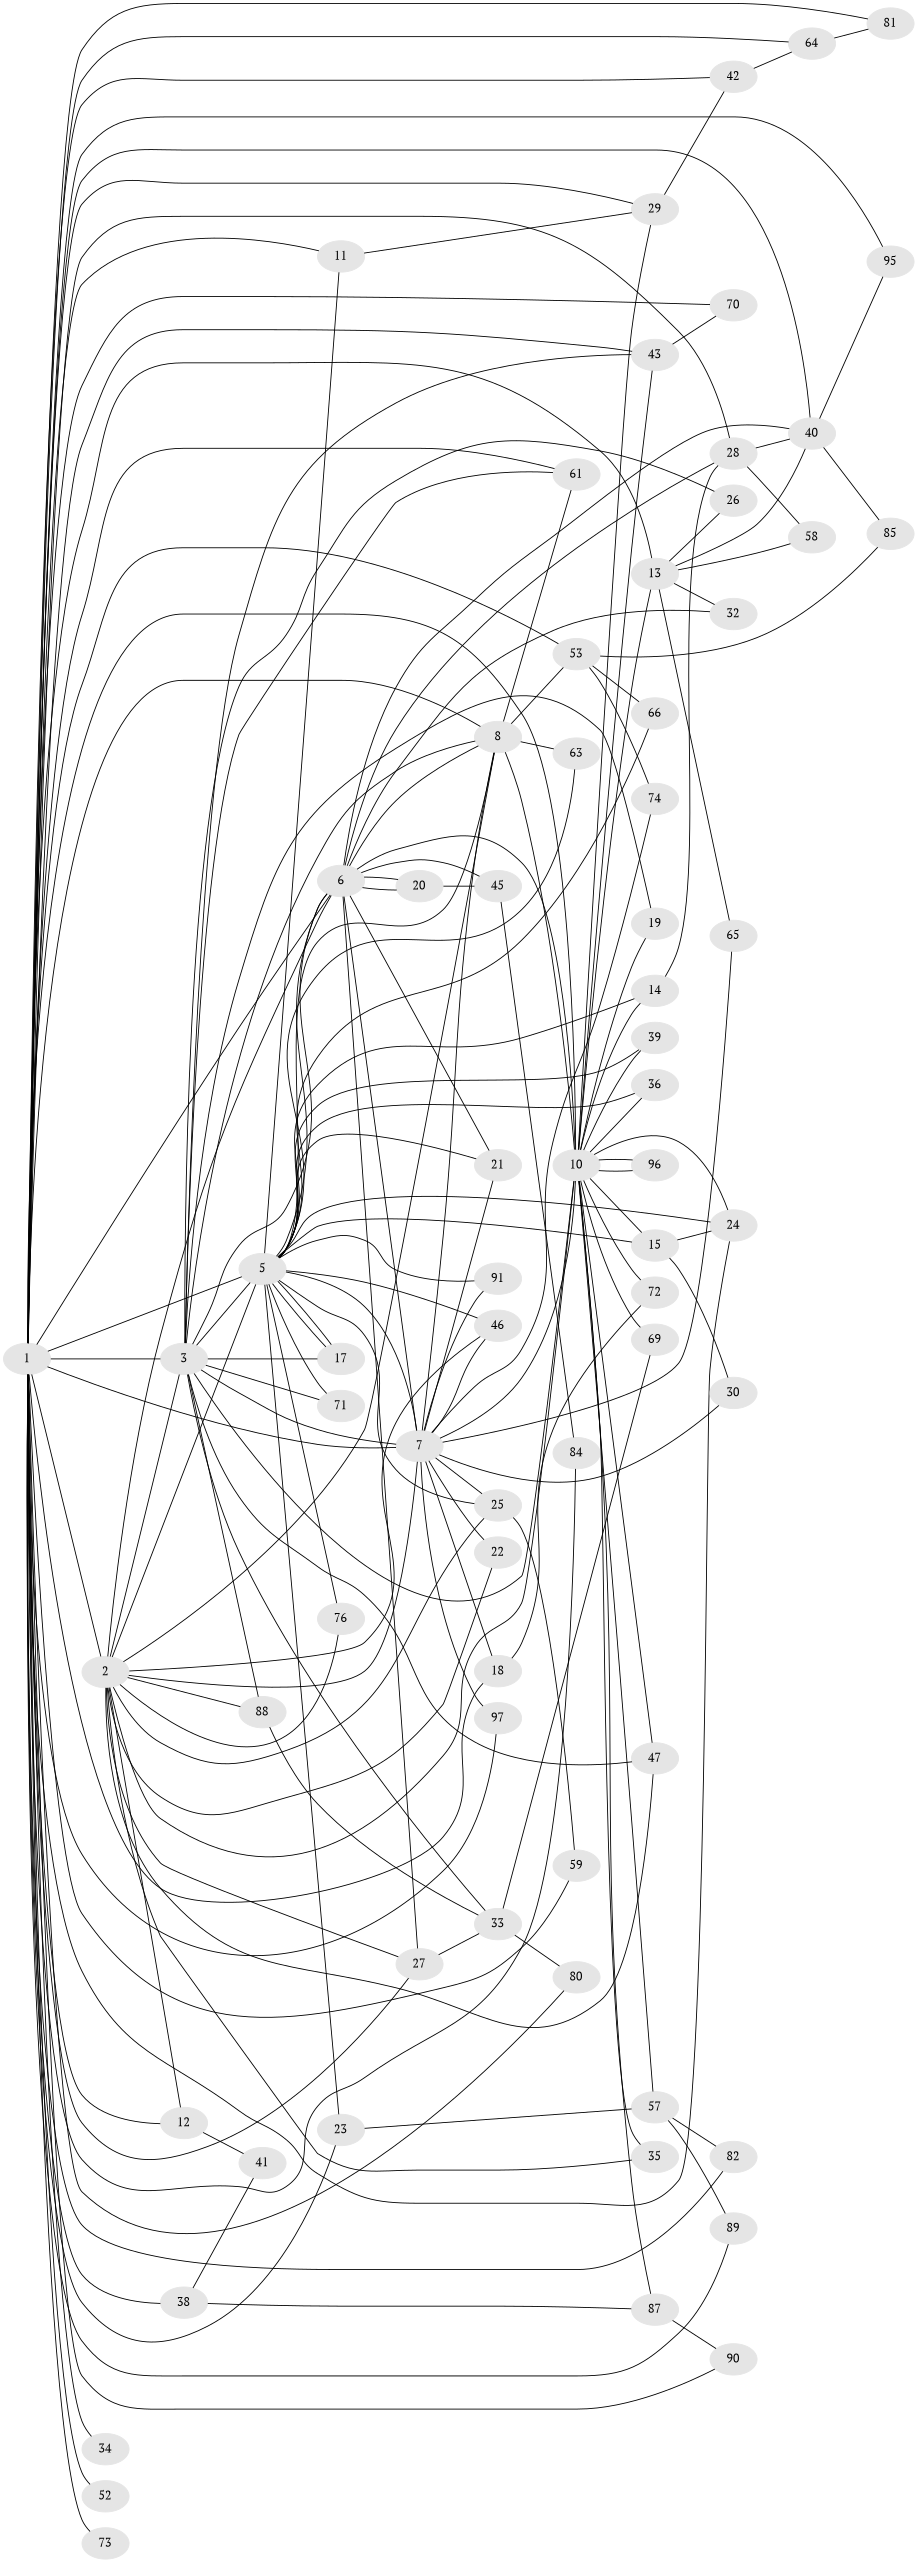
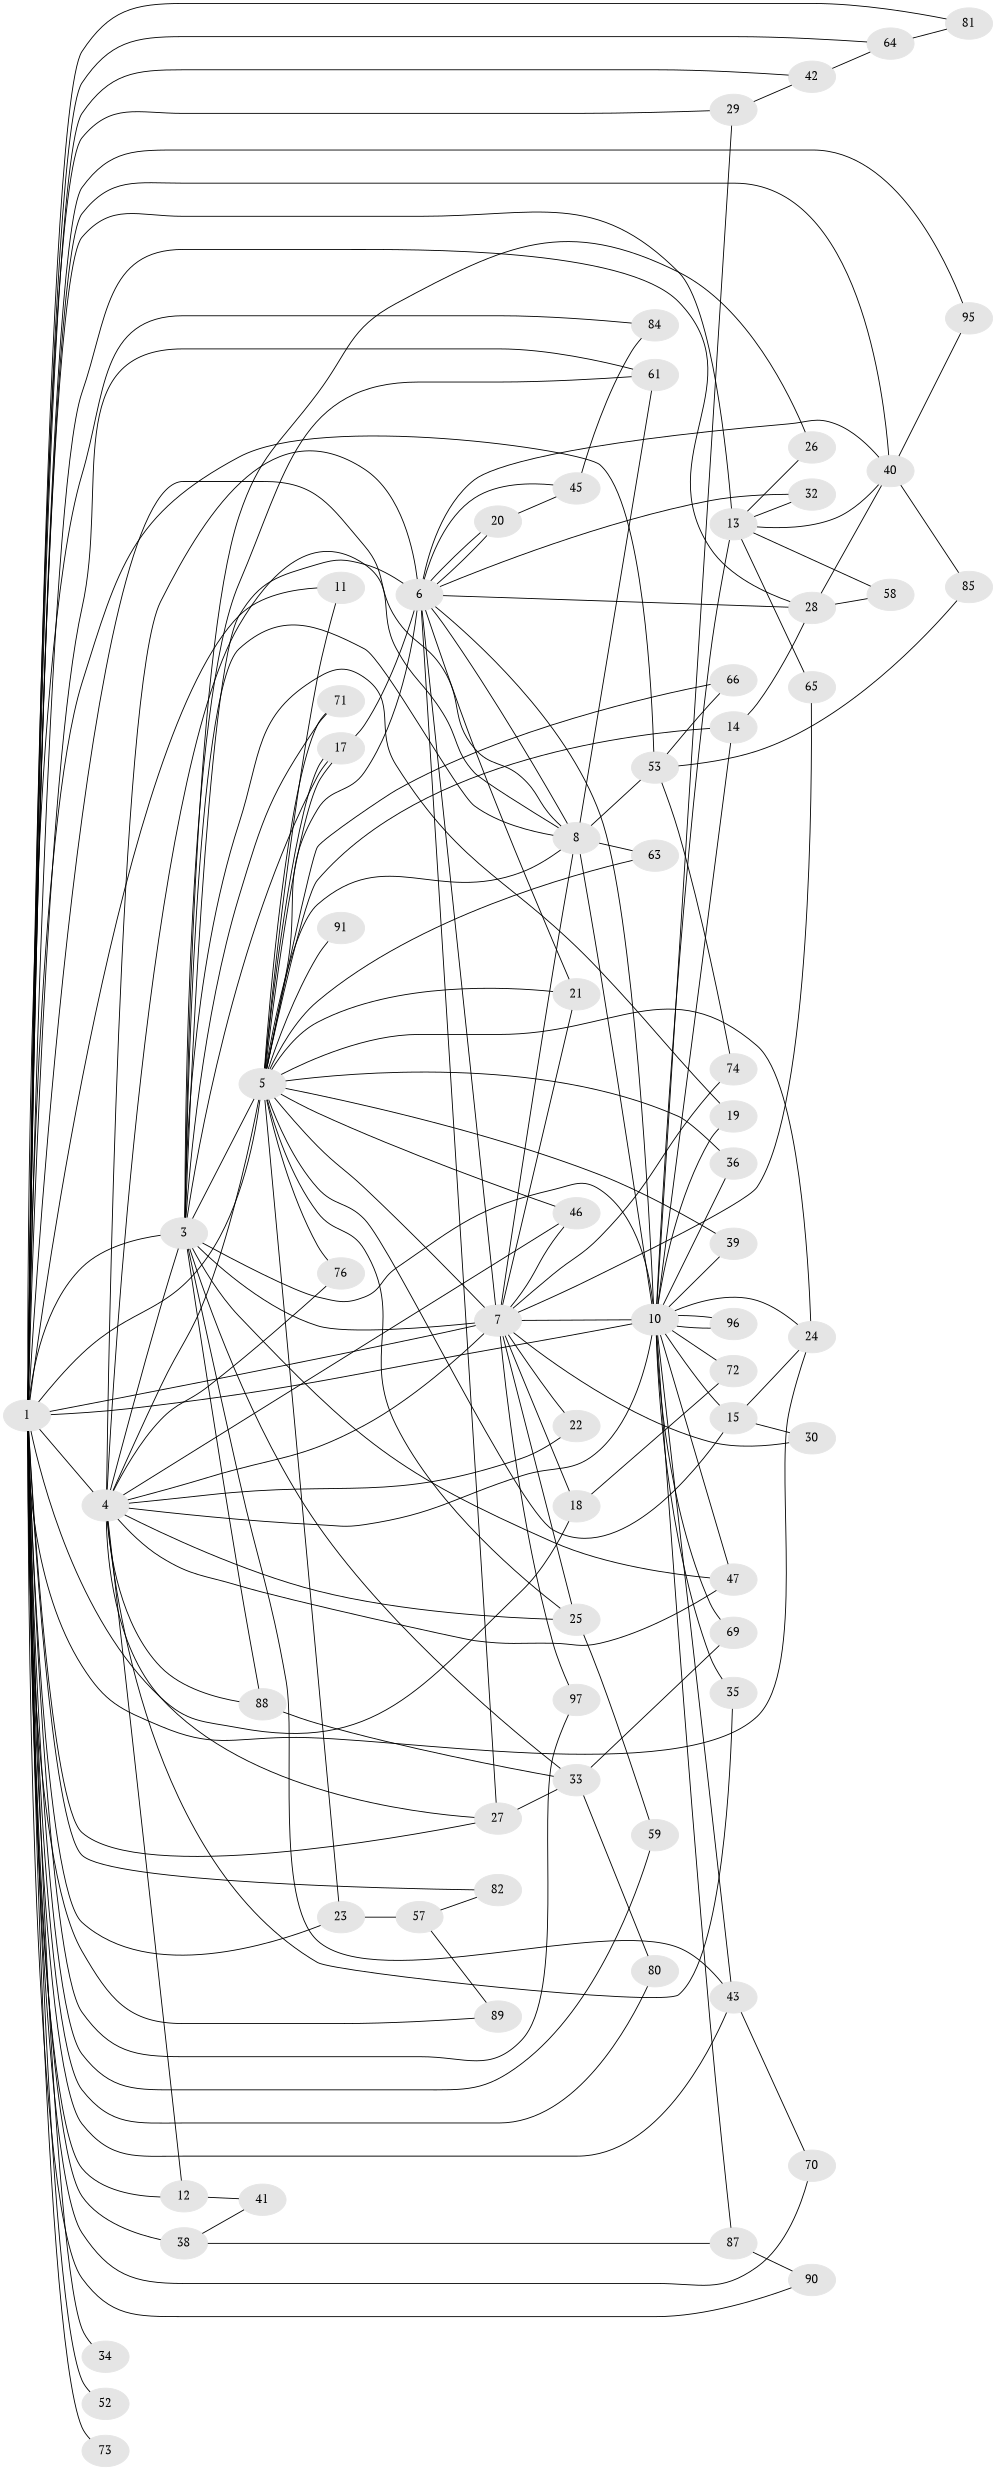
edge "29" -- "11": removed
edge "6" -- "1": now "6" -- "17"
edge "91" -- "7": removed
edge "10" -- "57": removed
node "2": label "2" -> "4"
